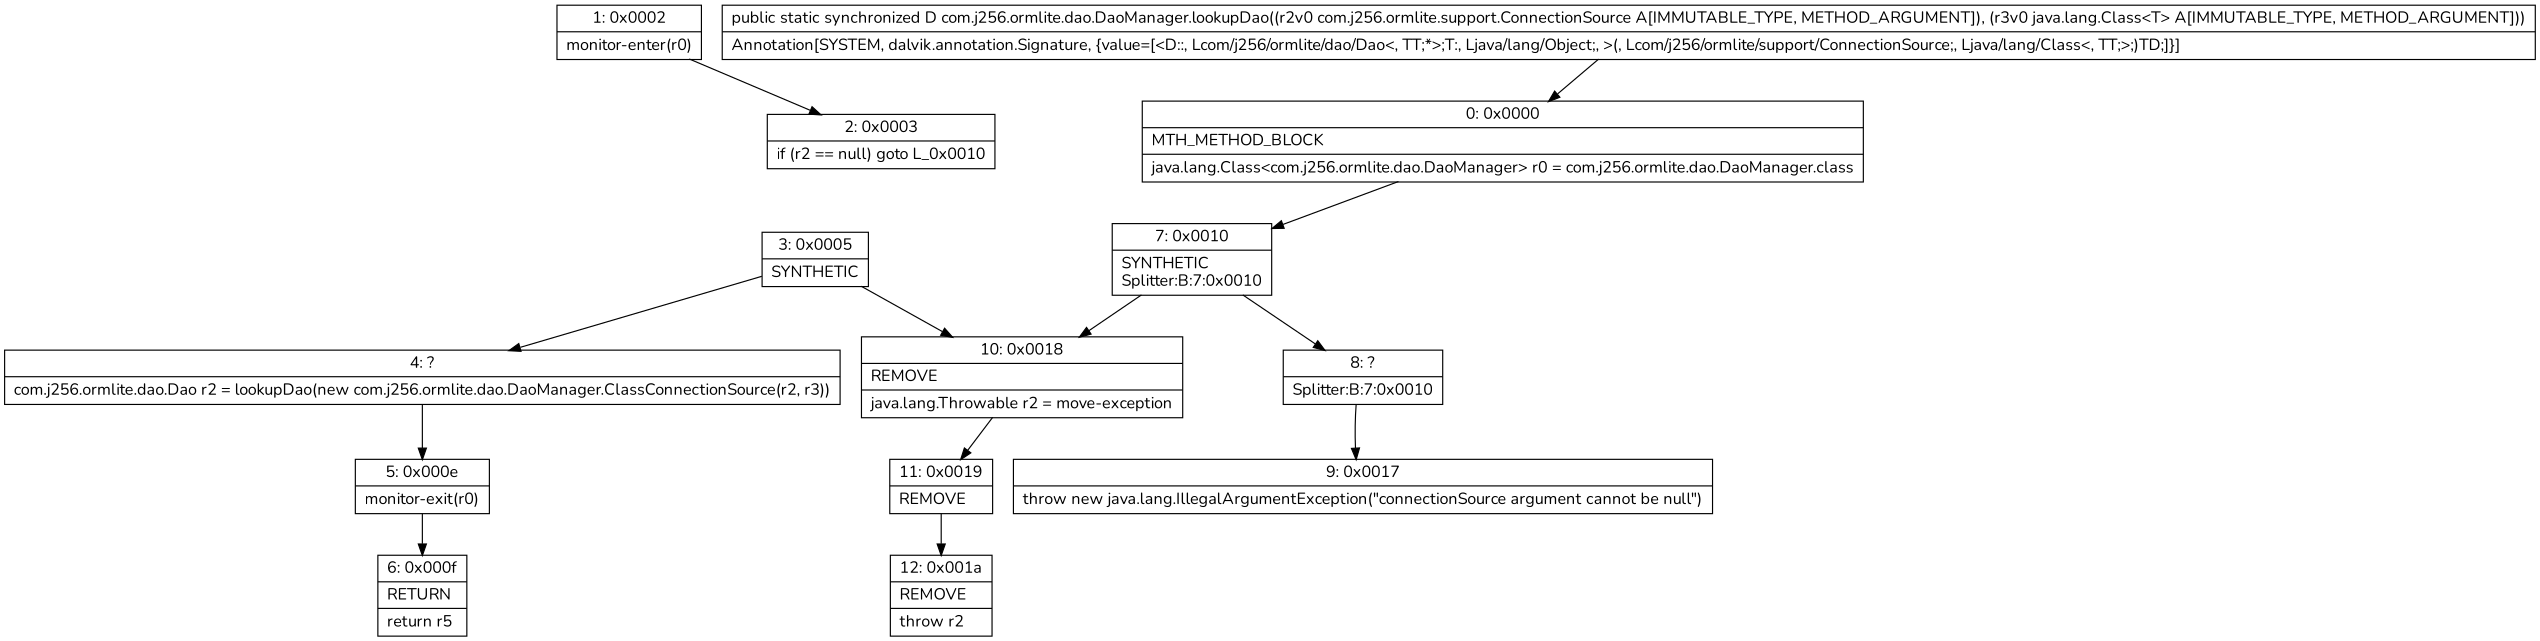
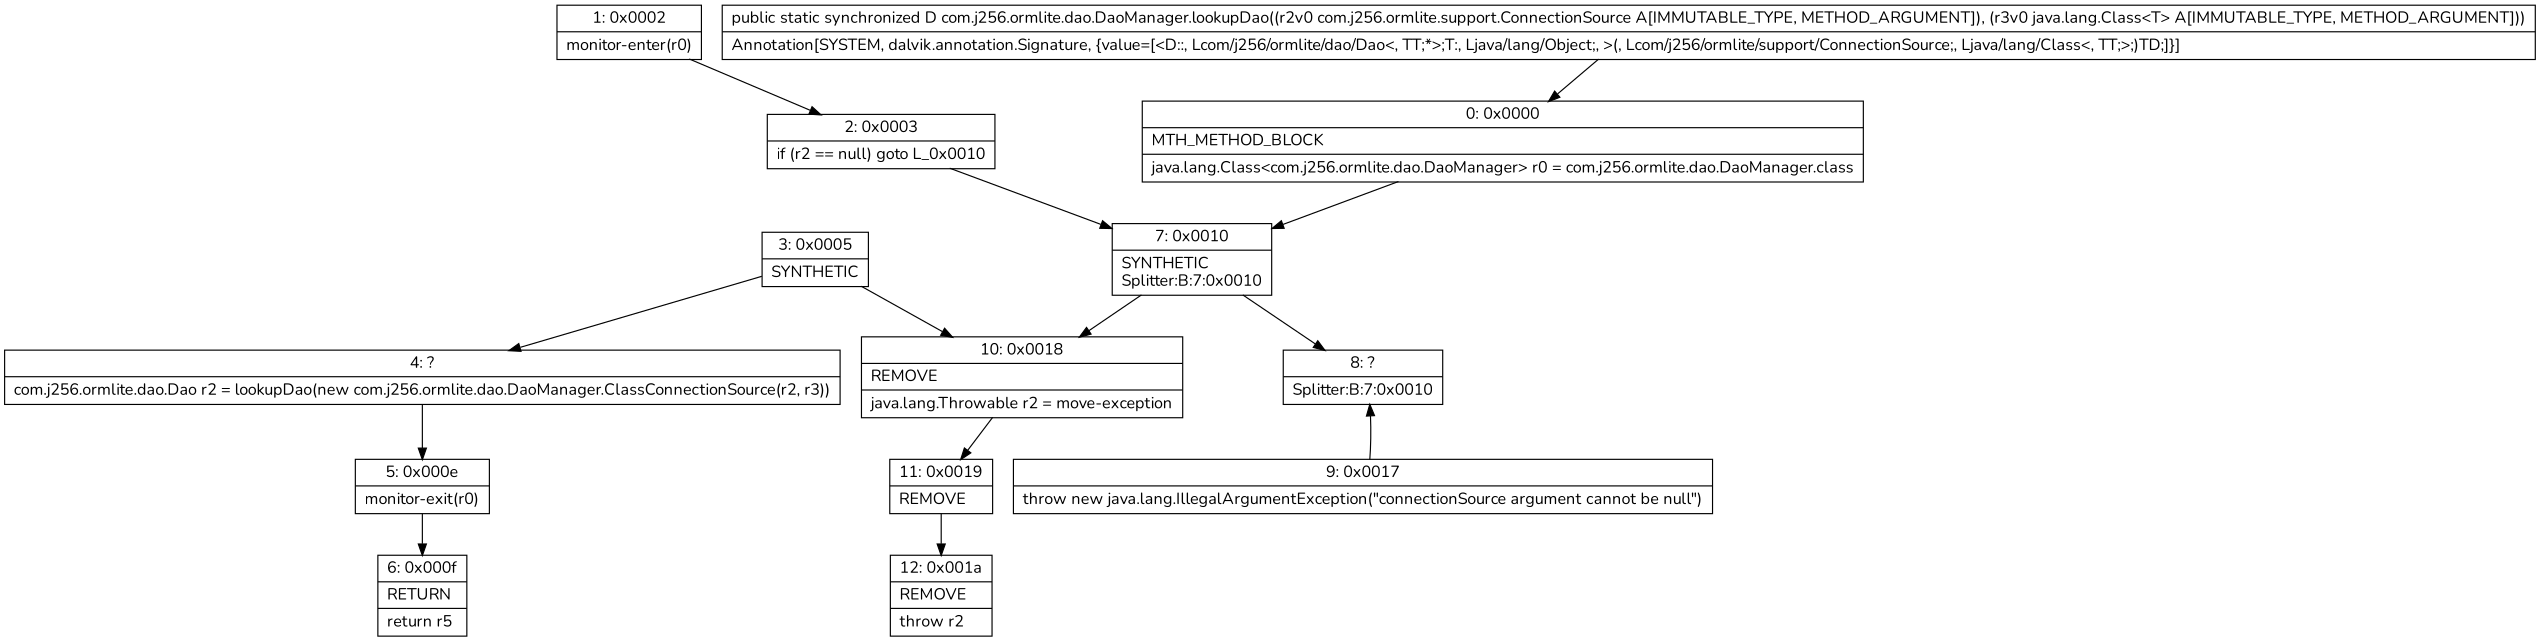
edge "2: 0x0003" -> "7: 0x0010": added
edge "8: ?" -> "9: 0x0017": reversed
